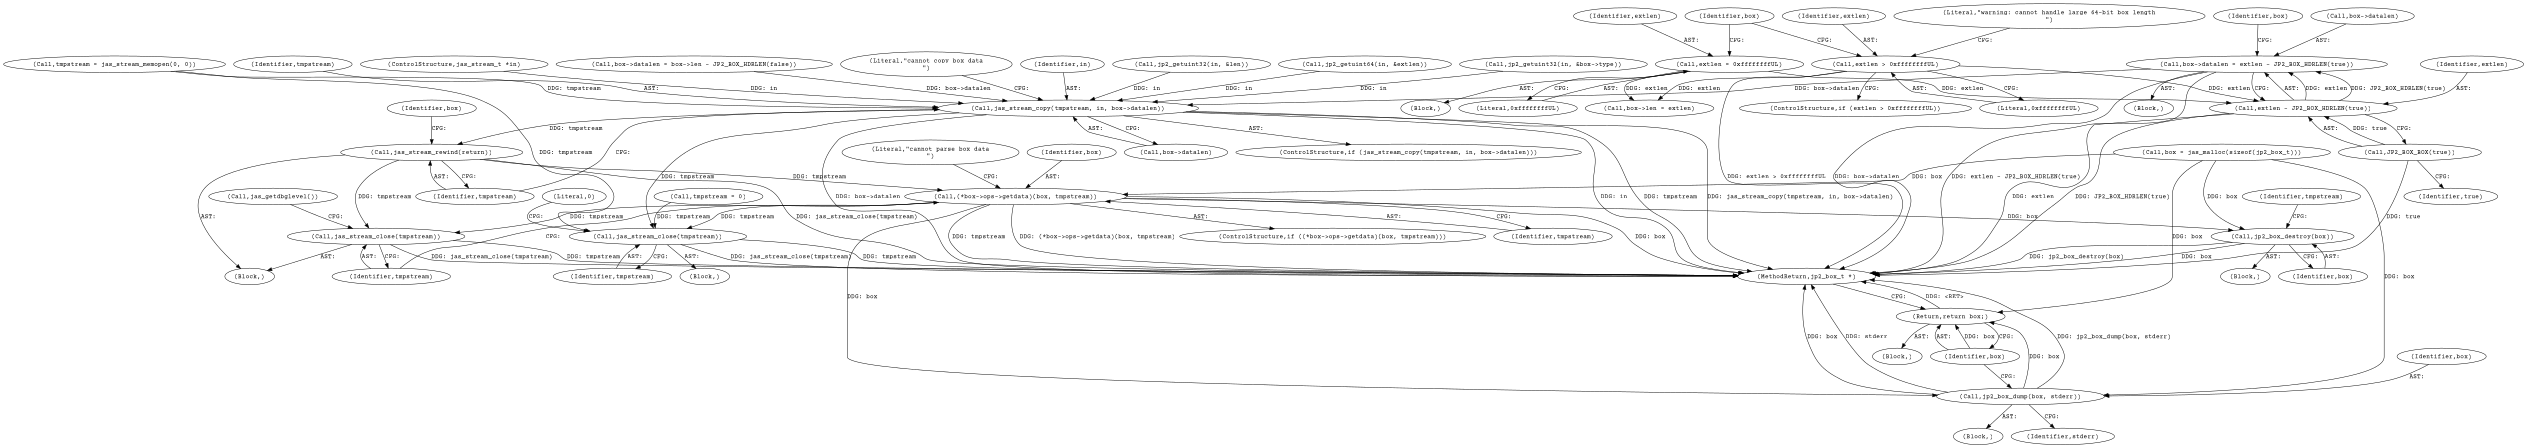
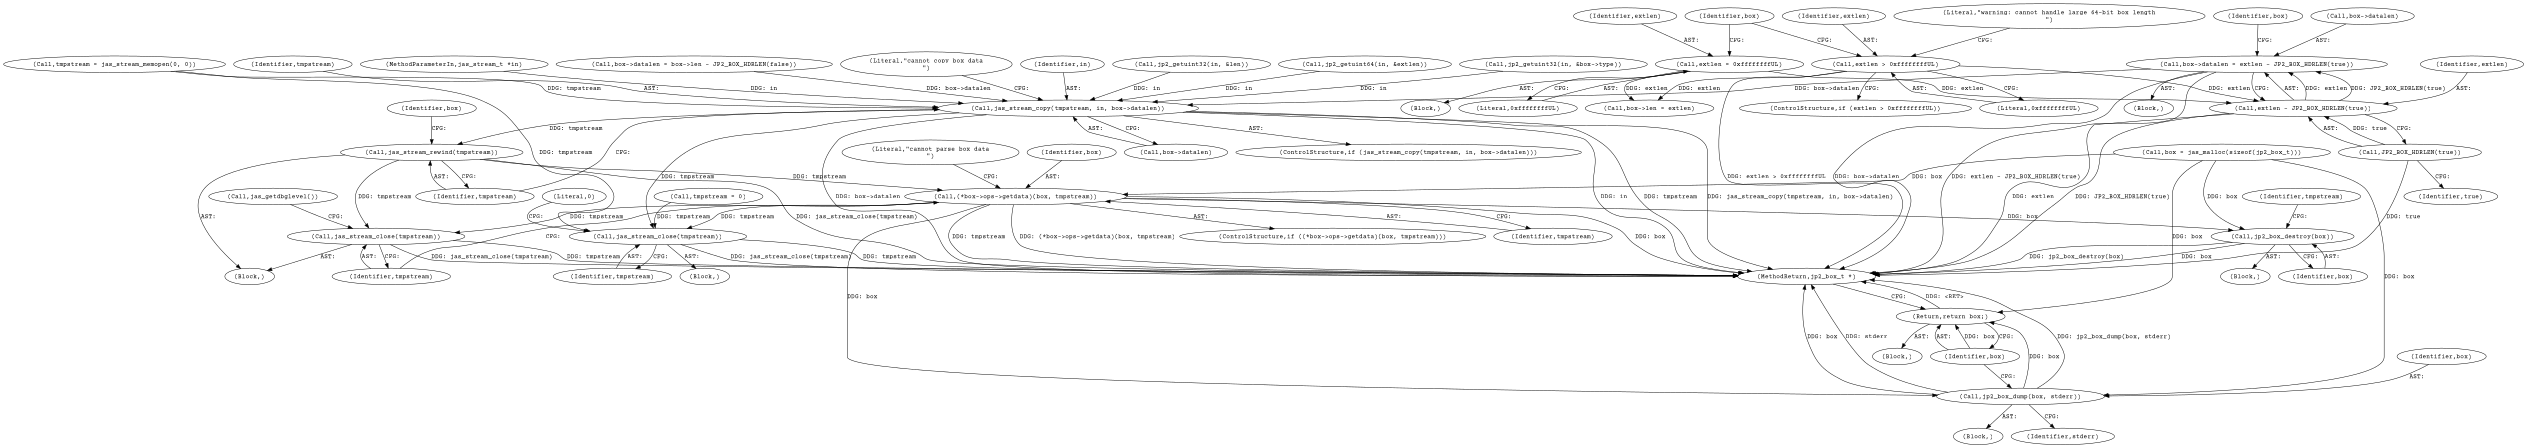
node "(ControlStructure,jas_stream_t *in)": label "(ControlStructure,jas_stream_t *in)" -> "(MethodParameterIn,jas_stream_t *in)"
node "(Call,jas_stream_rewind(return))": label "(Call,jas_stream_rewind(return))" -> "(Call,jas_stream_rewind(tmpstream))"
node "(Call,JP2_BOX_BOX(true))": label "(Call,JP2_BOX_BOX(true))" -> "(Call,JP2_BOX_HDRLEN(true))"
